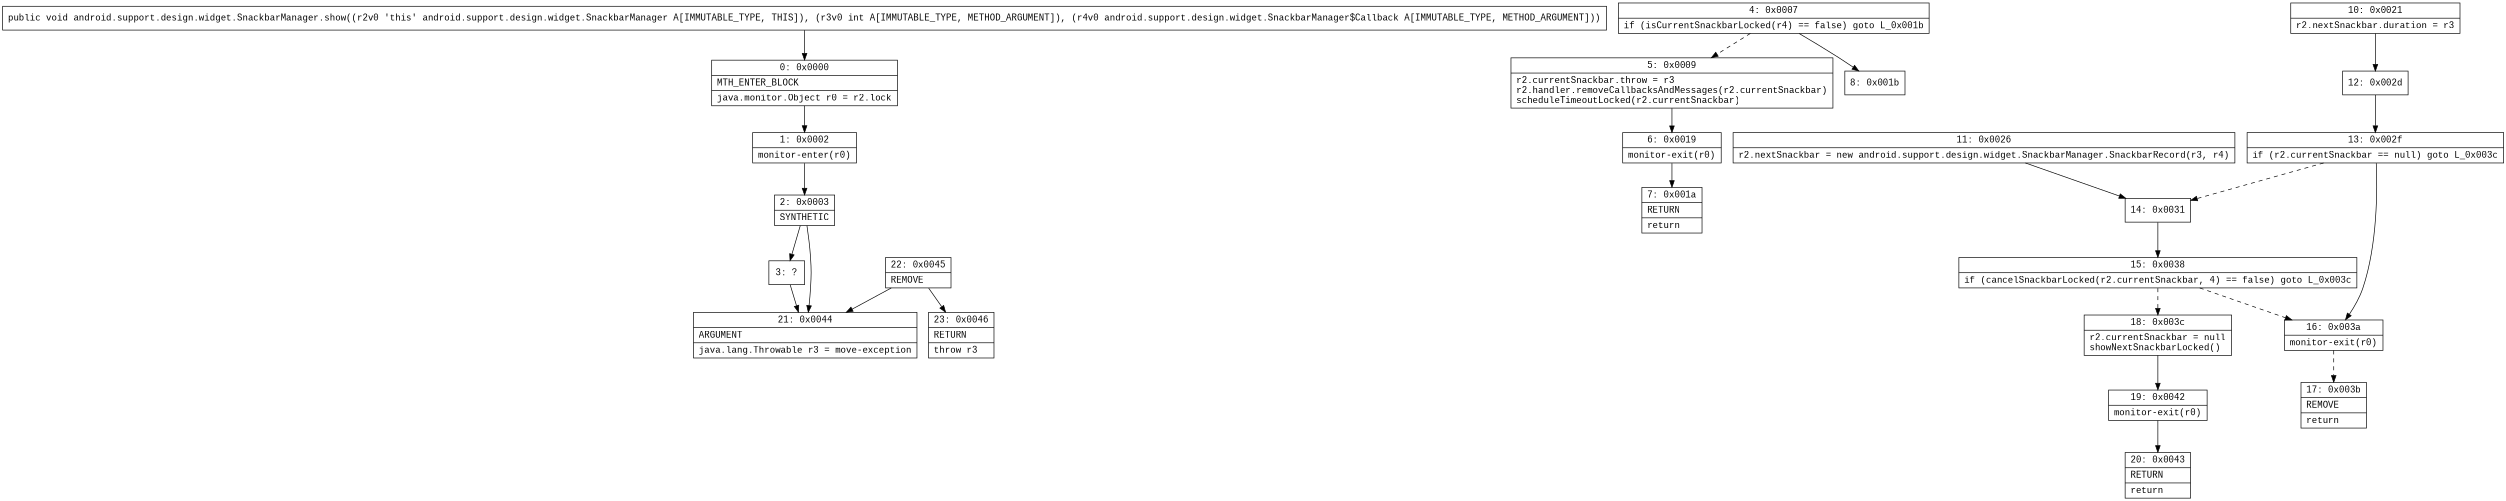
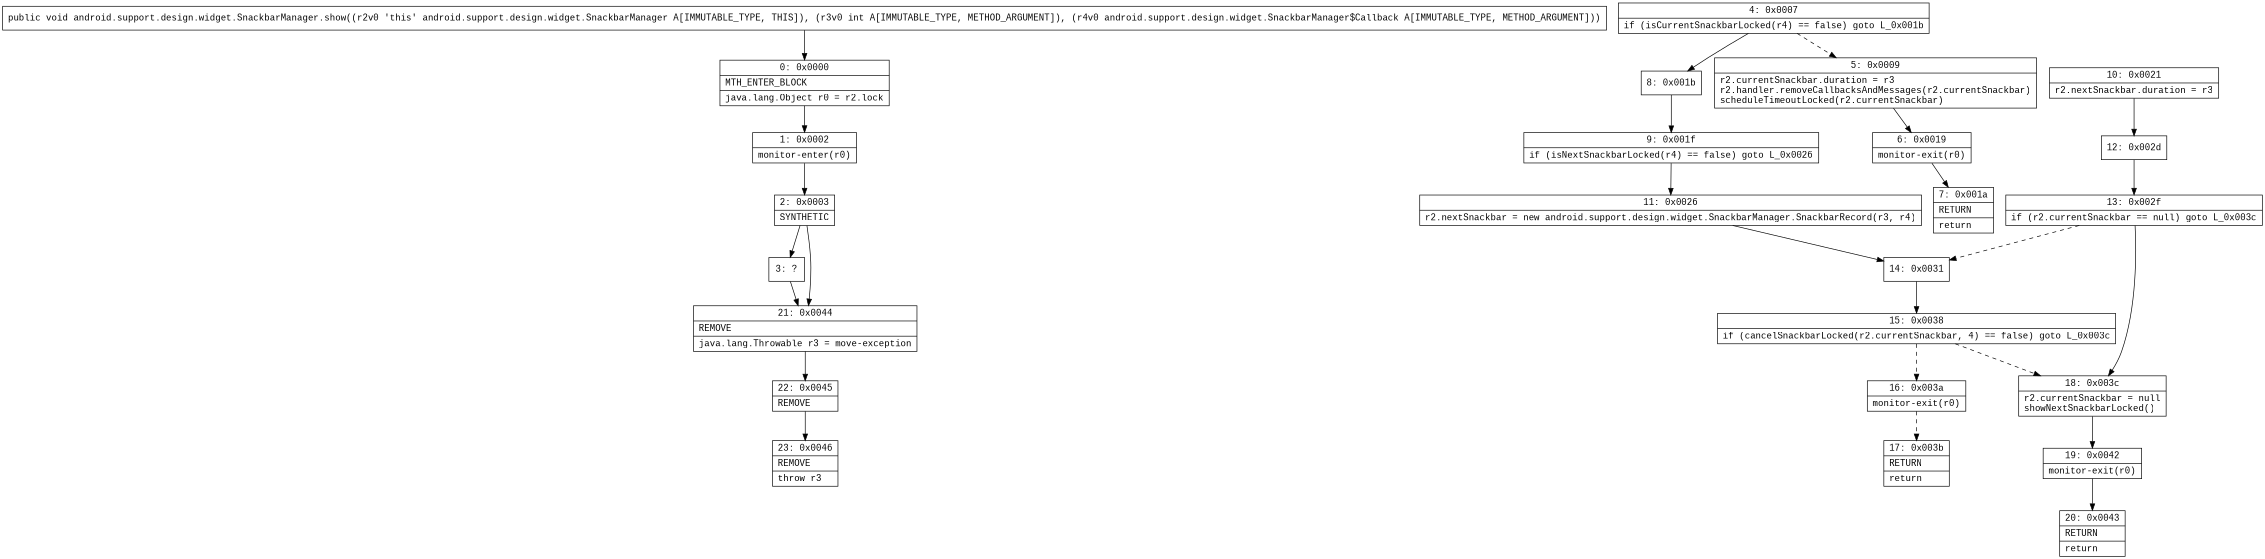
node "5: 0x0009": text "r2.currentSnackbar.throw = r3" -> "r2.currentSnackbar.duration = r3"
node "0: 0x0000": text "java.monitor.Object r0 = r2.lock" -> "java.lang.Object r0 = r2.lock"
node "9: 0x001f": added
edge "13: 0x002f" -> "16: 0x003a": now "13: 0x002f" -> "18: 0x003c"
edge "22: 0x0045" -> "21: 0x0044": reversed
node "21: 0x0044": text "ARGUMENT" -> "REMOVE"
node "23: 0x0046": text "RETURN" -> "REMOVE"
node "17: 0x003b": text "REMOVE" -> "RETURN"
